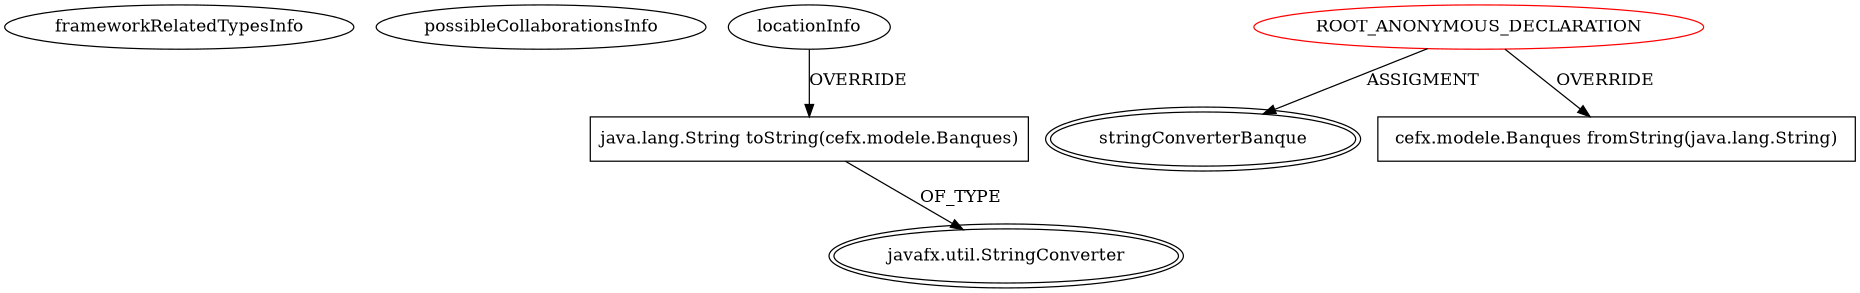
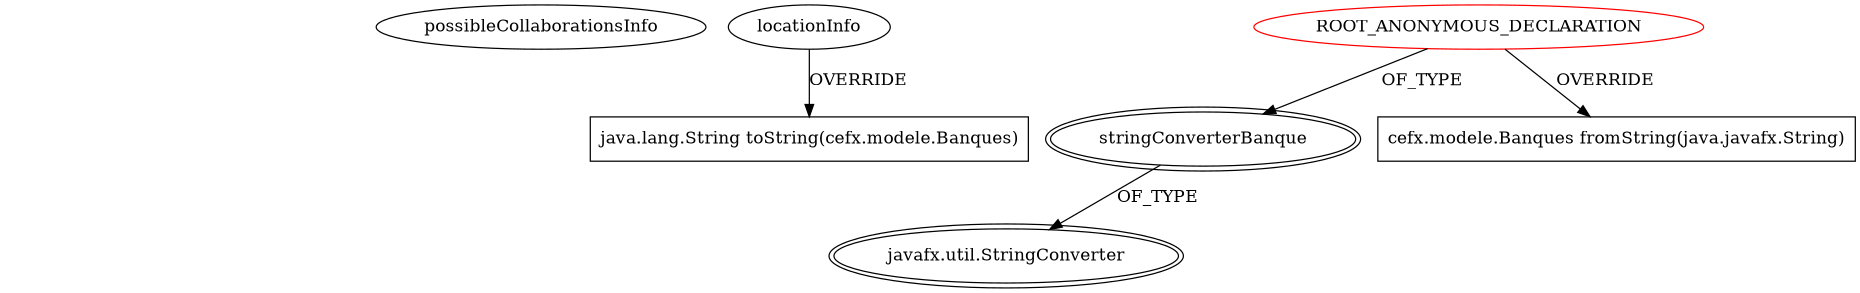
node "frameworkRelatedTypesInfo": removed
edge "ROOT_ANONYMOUS_DECLARATION" -> "stringConverterBanque": label "ASSIGMENT" -> "OF_TYPE"
node "cefx.modele.Banques fromString(java.lang.String)": label "cefx.modele.Banques fromString(java.lang.String)" -> "cefx.modele.Banques fromString(java.javafx.String)"
edge "java.lang.String toString(cefx.modele.Banques)" -> "javafx.util.StringConverter": now "stringConverterBanque" -> "javafx.util.StringConverter"
